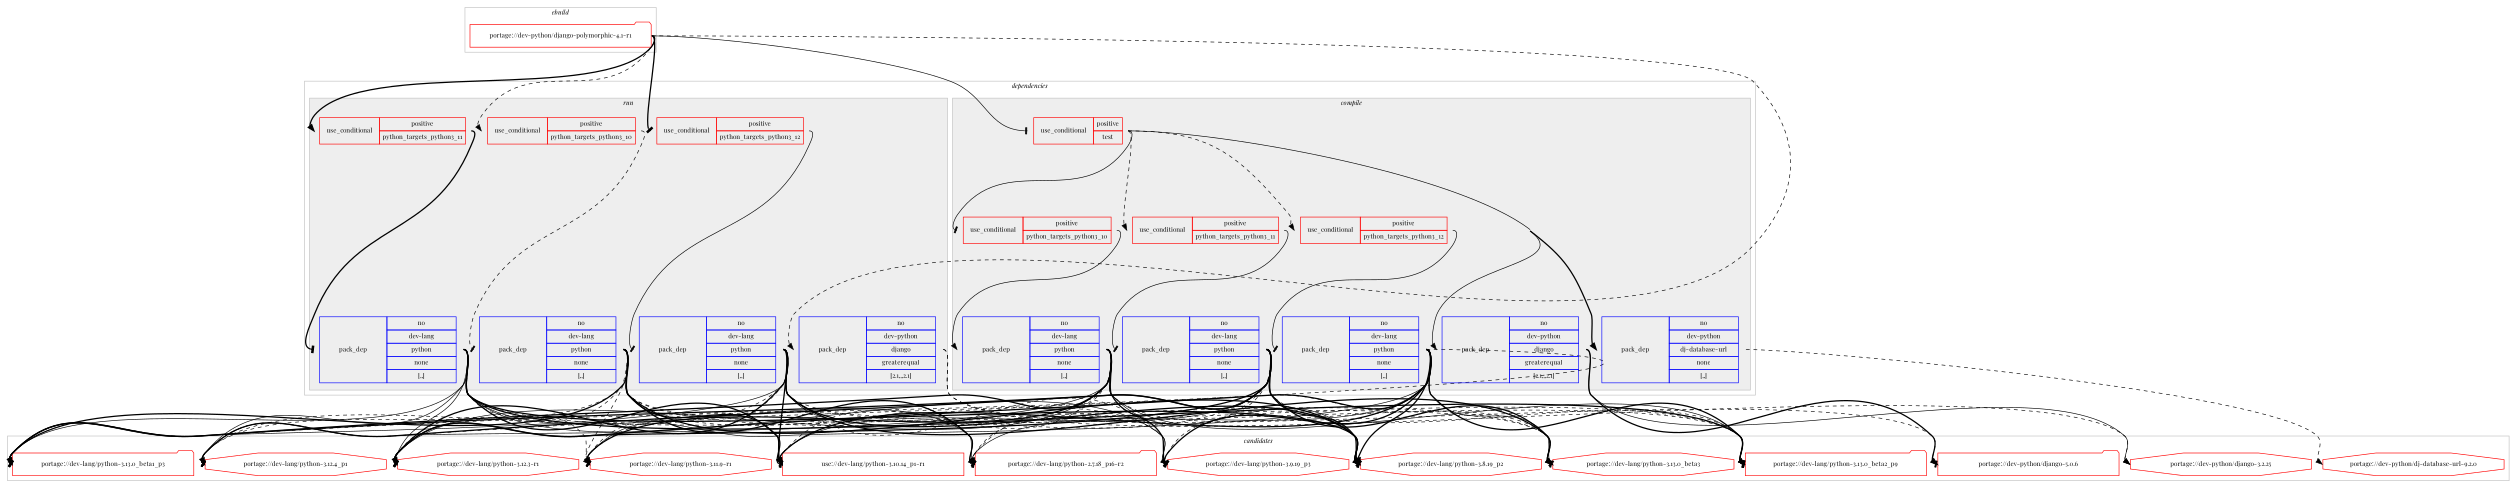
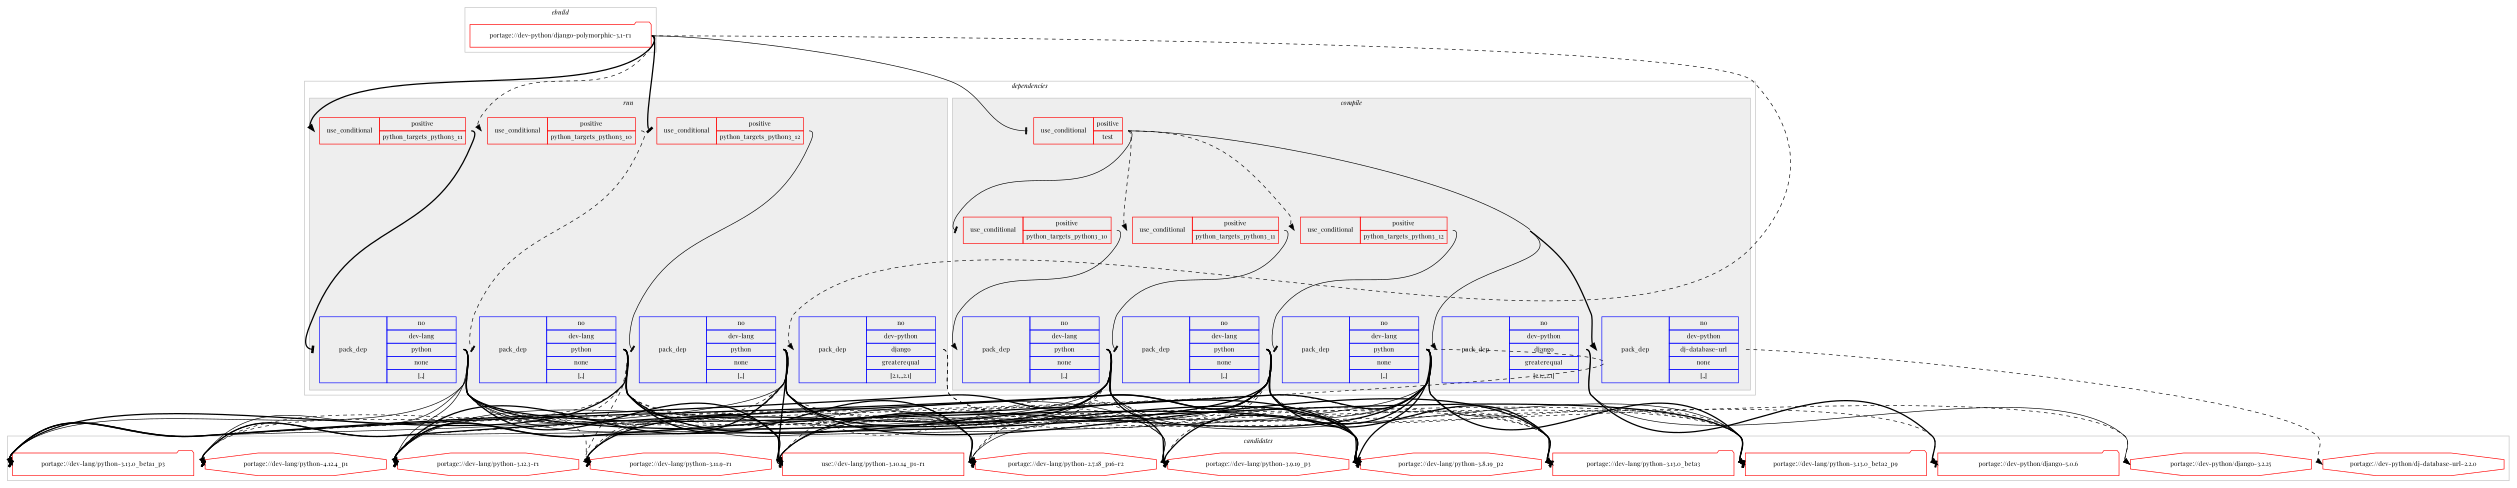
node "portage://dev-python/django-polymorphic-4.1-r1": label "portage://dev-python/django-polymorphic-4.1-r1" -> "portage://dev-python/django-polymorphic-3.1-r1"
node "portage://dev-lang/python-3.12.4_p1": label "portage://dev-lang/python-3.12.4_p1" -> "portage://dev-lang/python-4.12.4_p1"
node "portage://dev-lang/python-2.7.18_p16-r2": shape folder -> octagon
node "portage://dev-lang/python-3.13.0_beta3": shape octagon -> folder
node "portage://dev-python/dj-database-url-9.2.0": label "portage://dev-python/dj-database-url-9.2.0" -> "portage://dev-python/dj-database-url-2.2.0"
